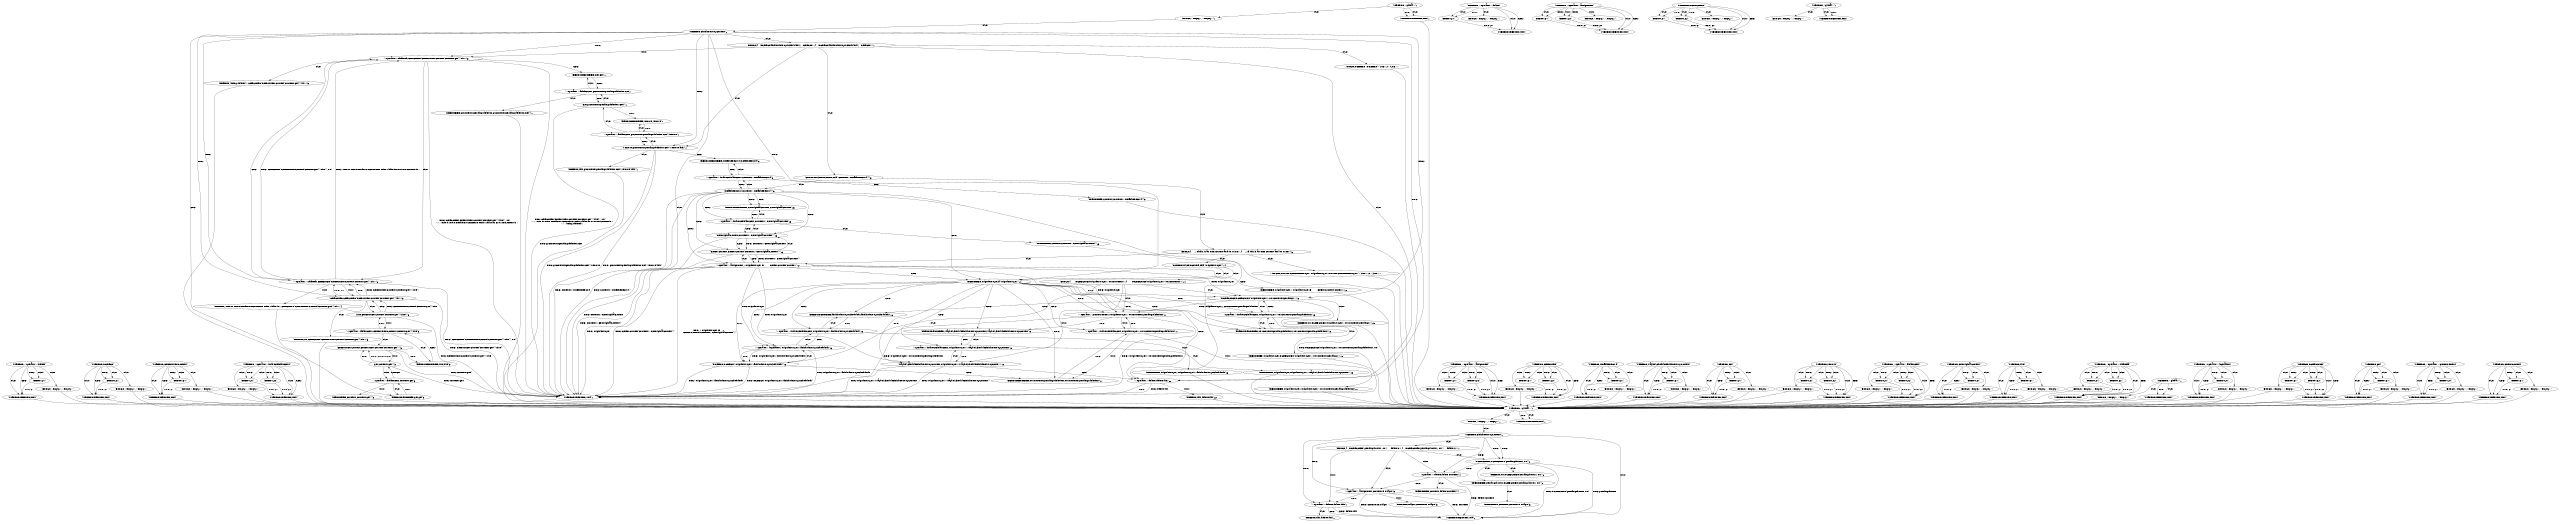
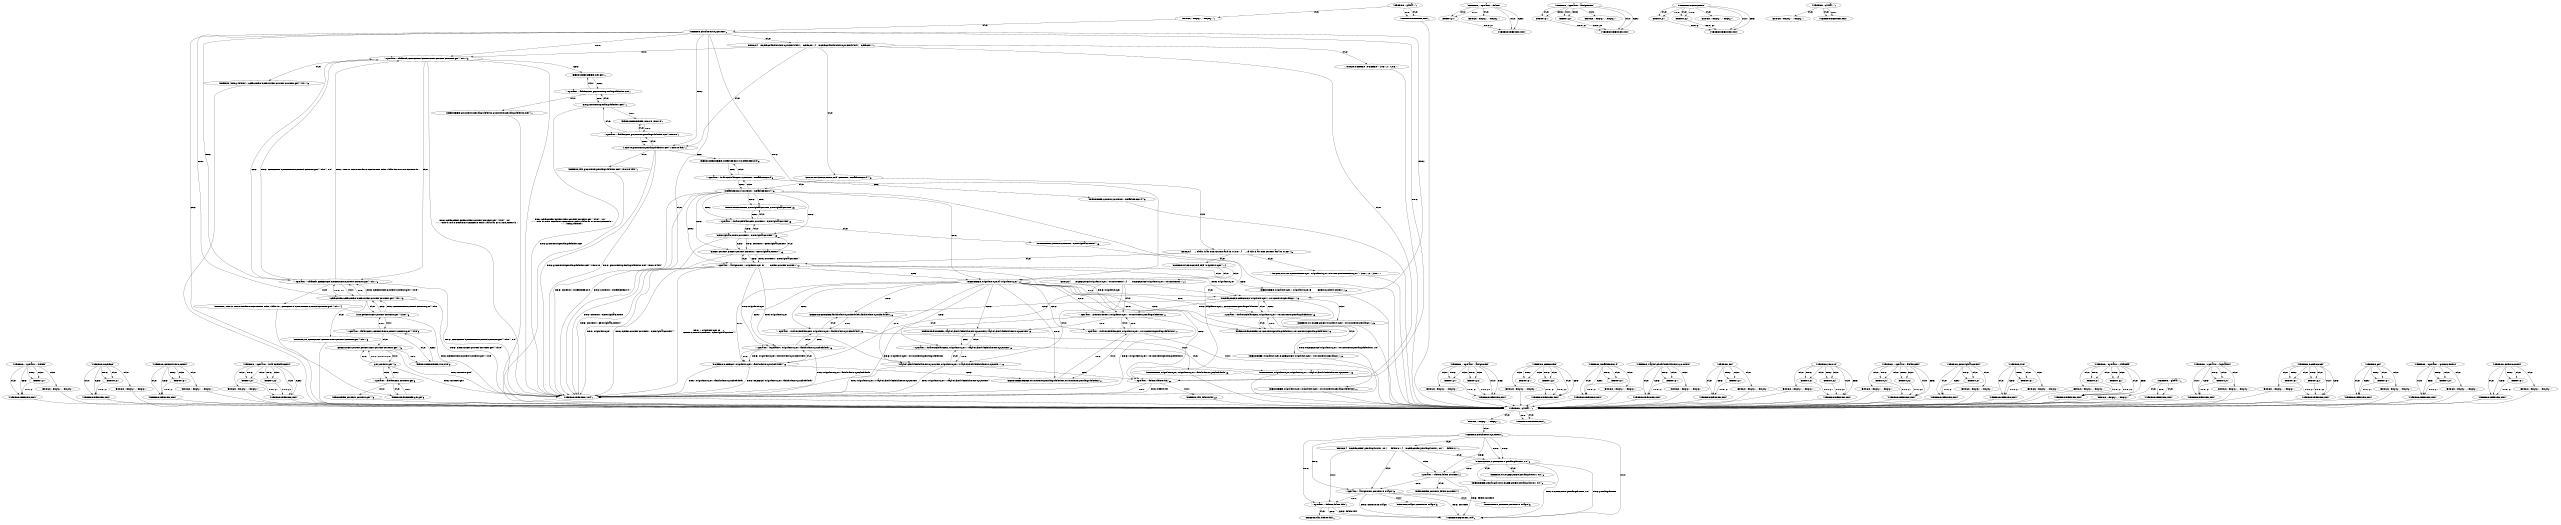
edge "(<operator>.fieldAccess,context_.get)" -> "(get,context_.get())": label "CHECK: " -> "CFG: "
edge "(IDENTIFIER,pending_hosts_,DCHECK_EQ(pending_hosts_, 0U))" -> "(IDENTIFIER,context_,context_ = nullptr)": now "(<operator>.assignment,context_ = nullptr)" -> "(IDENTIFIER,context_,context_ = nullptr)"
